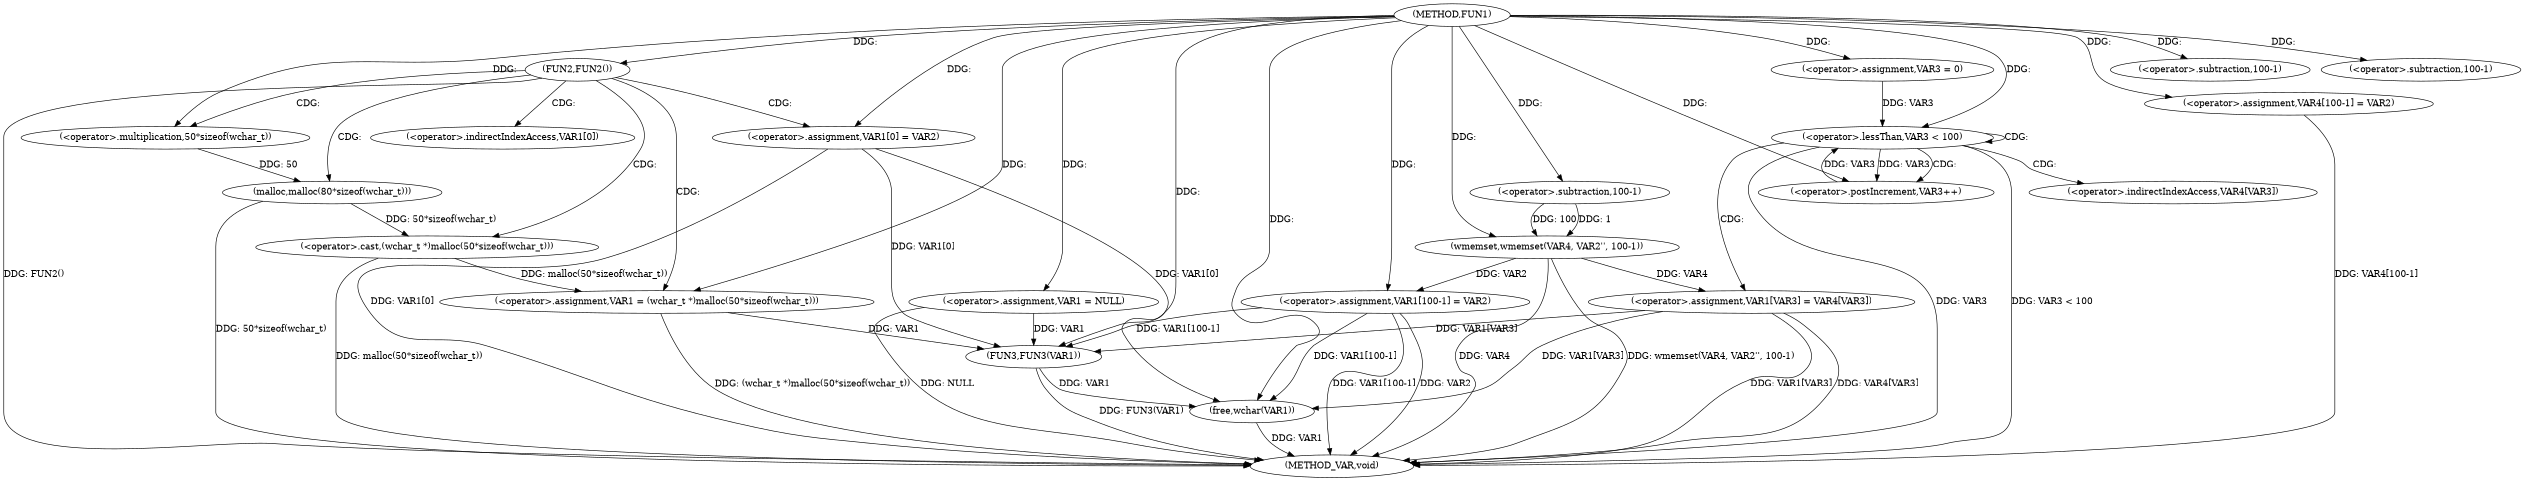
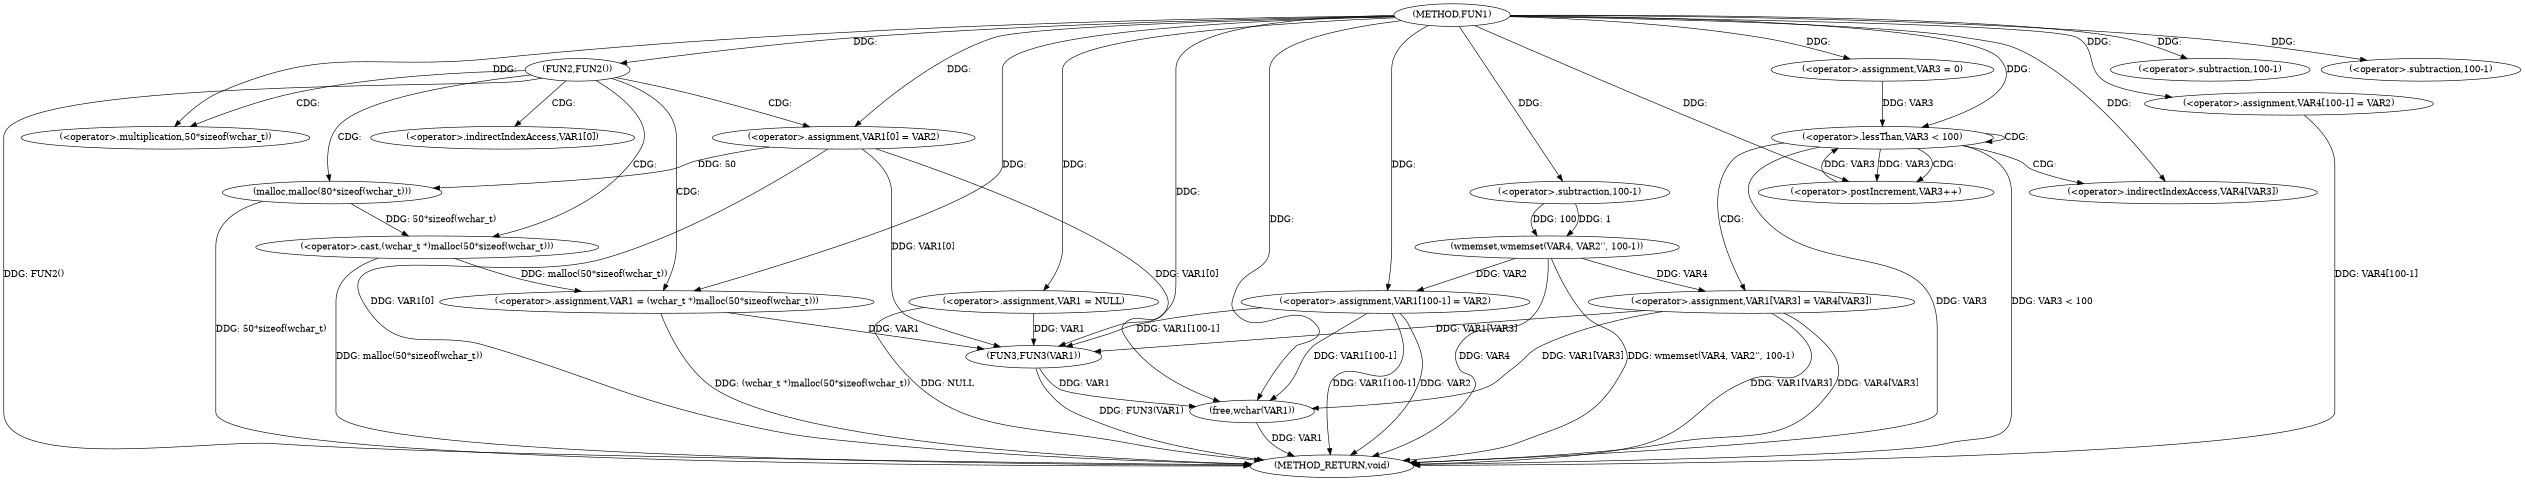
edge "(METHOD,FUN1)" -> "(wmemset,wmemset(VAR4, VAR2'', 100-1))": now "(METHOD,FUN1)" -> "(<operator>.indirectIndexAccess,VAR4[VAR3])"
edge "(<operator>.multiplication,50*sizeof(wchar_t))" -> "(malloc,malloc(80*sizeof(wchar_t)))": now "(<operator>.assignment,VAR1[0] = VAR2)" -> "(malloc,malloc(80*sizeof(wchar_t)))"
node "(METHOD_VAR,void)": label "(METHOD_VAR,void)" -> "(METHOD_RETURN,void)"
